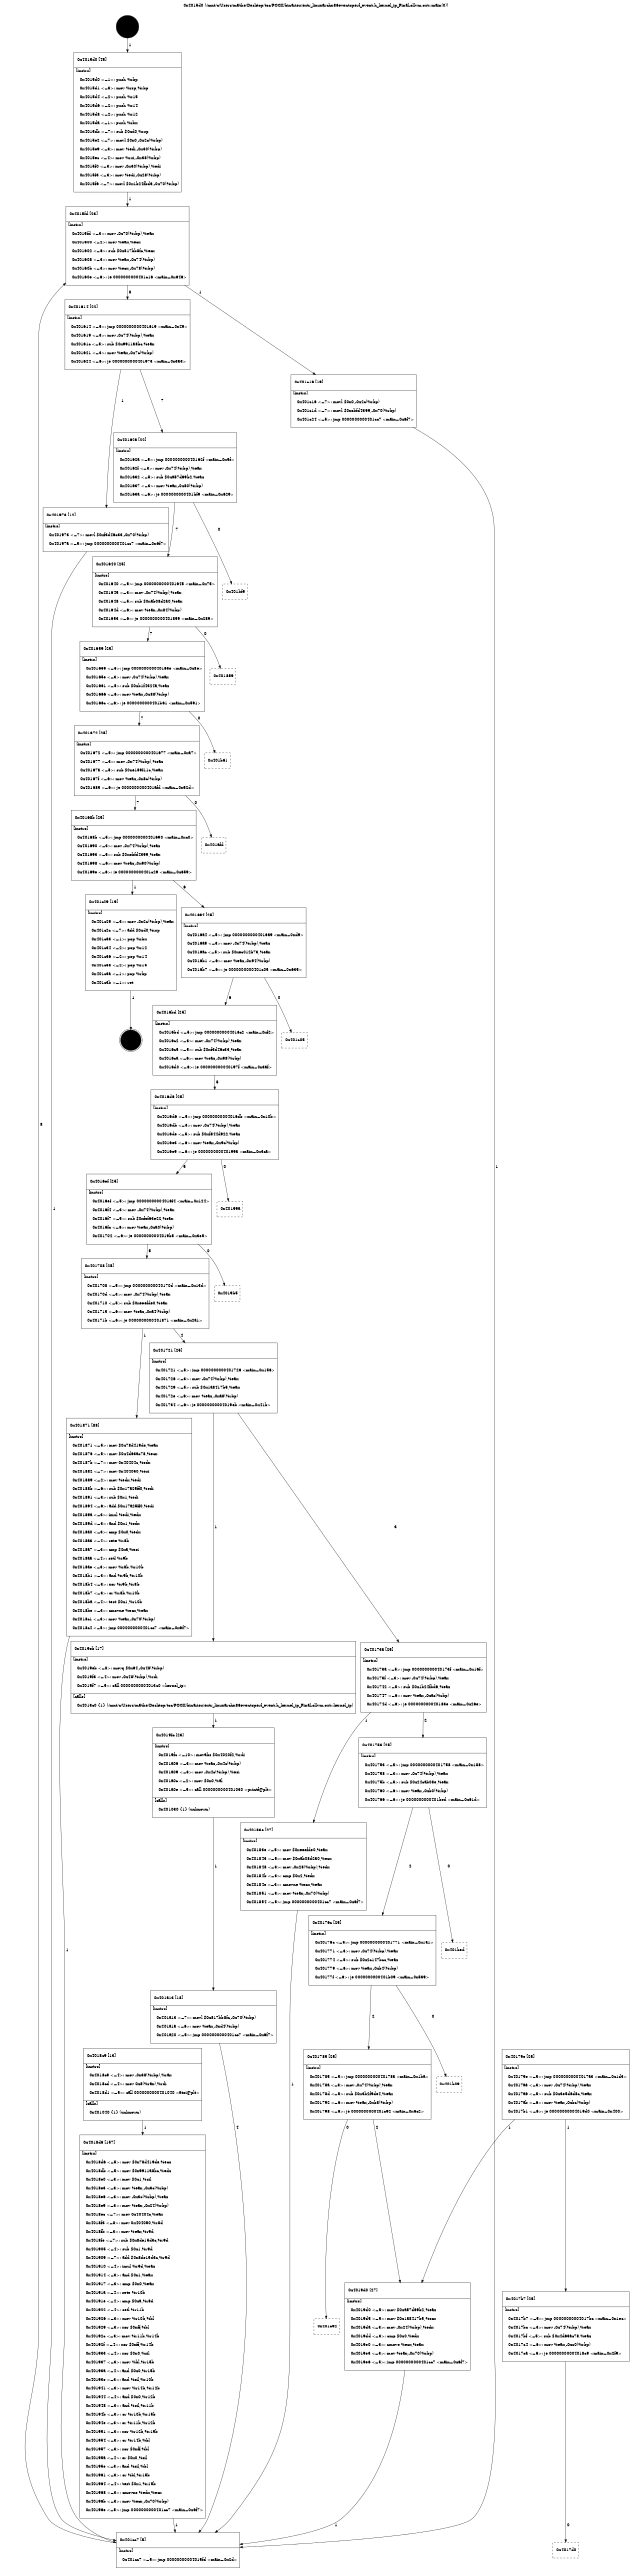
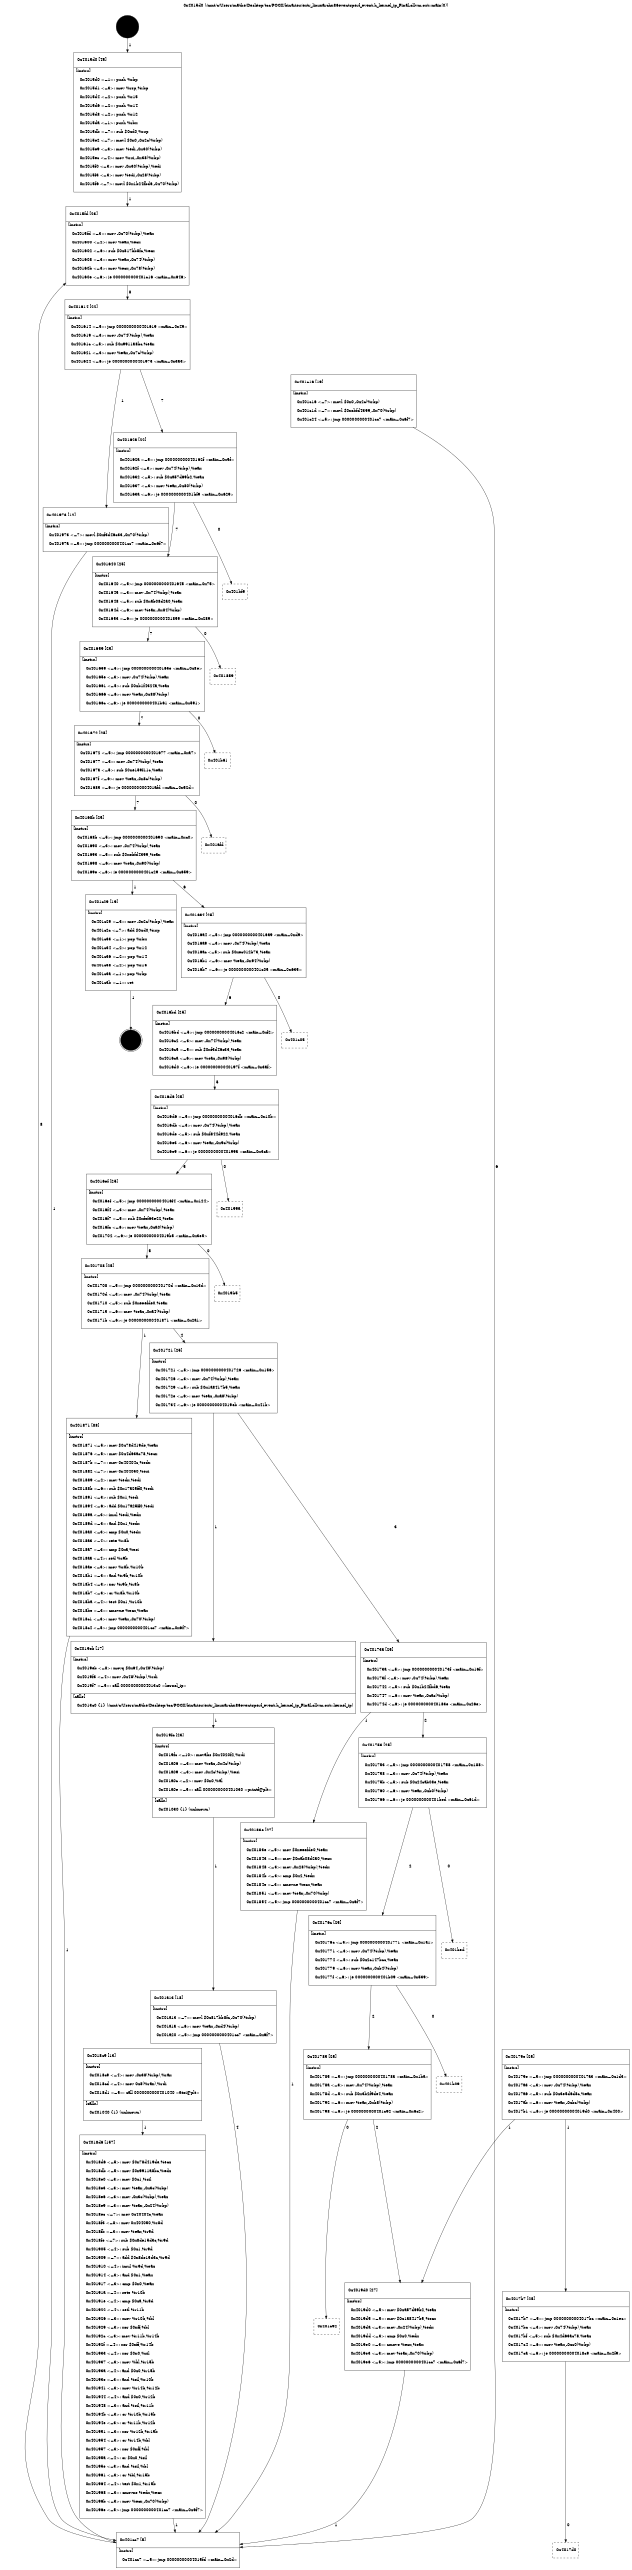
edge "0x4015fd [23]" -> "0x401c16 [19]": removed, label "1"
edge "0x401c16 [19]" -> "0x401cc7 [5]": label " 1" -> " 6"
